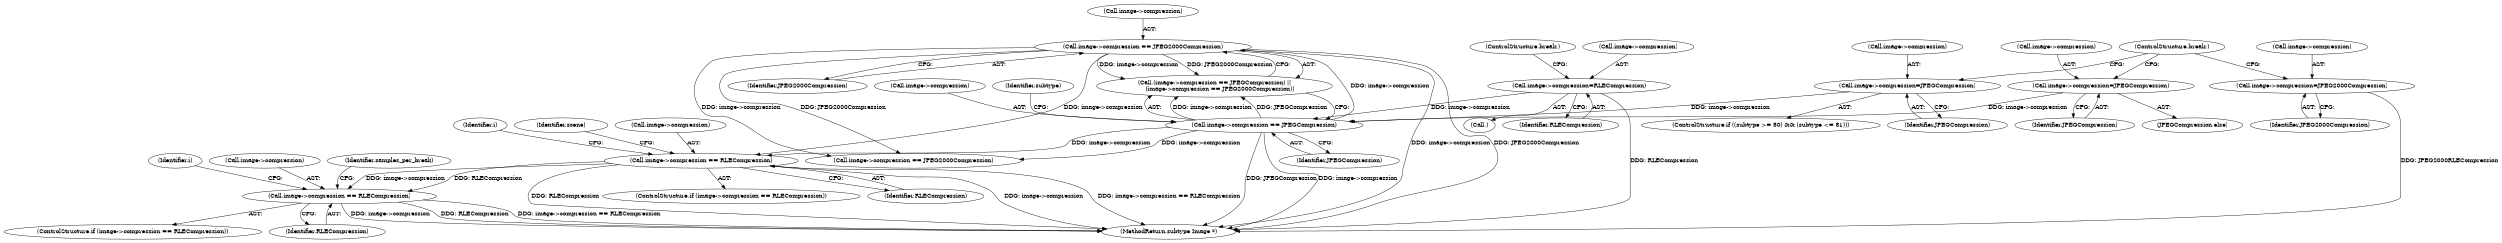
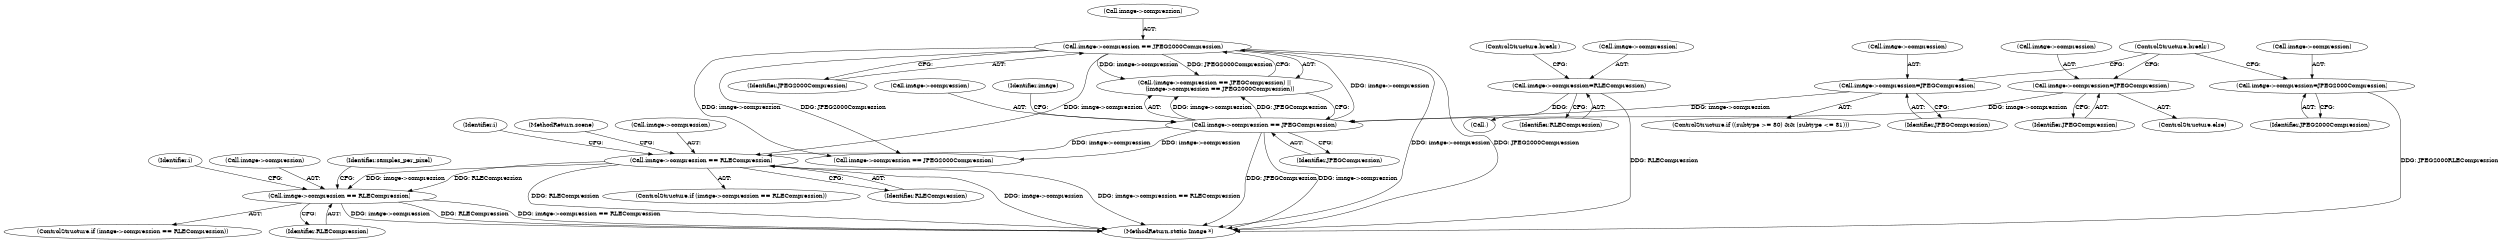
node "(Identifier,subtype)": label "(Identifier,subtype)" -> "(Identifier,image)"
edge "(Call,image->compression=RLECompression)" -> "(Call,image->compression == JPEGCompression)": removed, label "DDG: image->compression"
edge "(Call,image->compression=RLECompression)" -> "(Call,)": label "AST: " -> "DDG: "
node "(Identifier,scene)": label "(Identifier,scene)" -> "(MethodReturn,scene)"
node "(JPEGCompression,else)": label "(JPEGCompression,else)" -> "(ControlStructure,else)"
node "(Identifier,samples_per_break)": label "(Identifier,samples_per_break)" -> "(Identifier,samples_per_pixel)"
node "(MethodReturn,subtype Image *)": label "(MethodReturn,subtype Image *)" -> "(MethodReturn,static Image *)"
